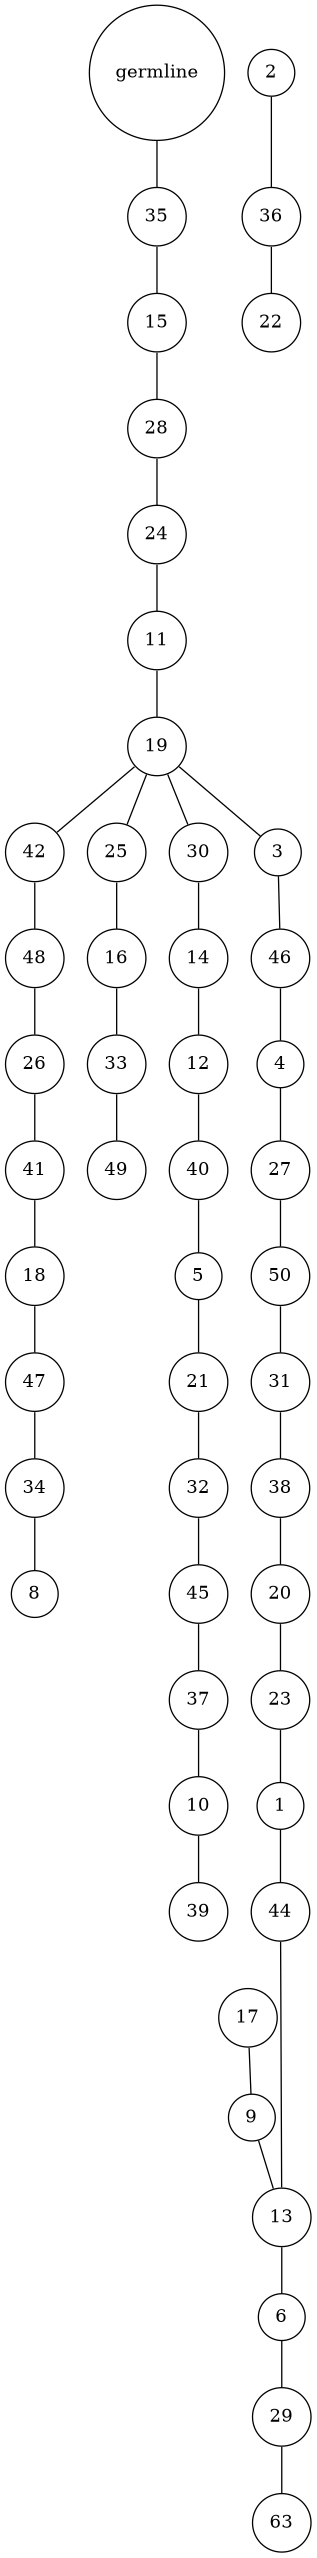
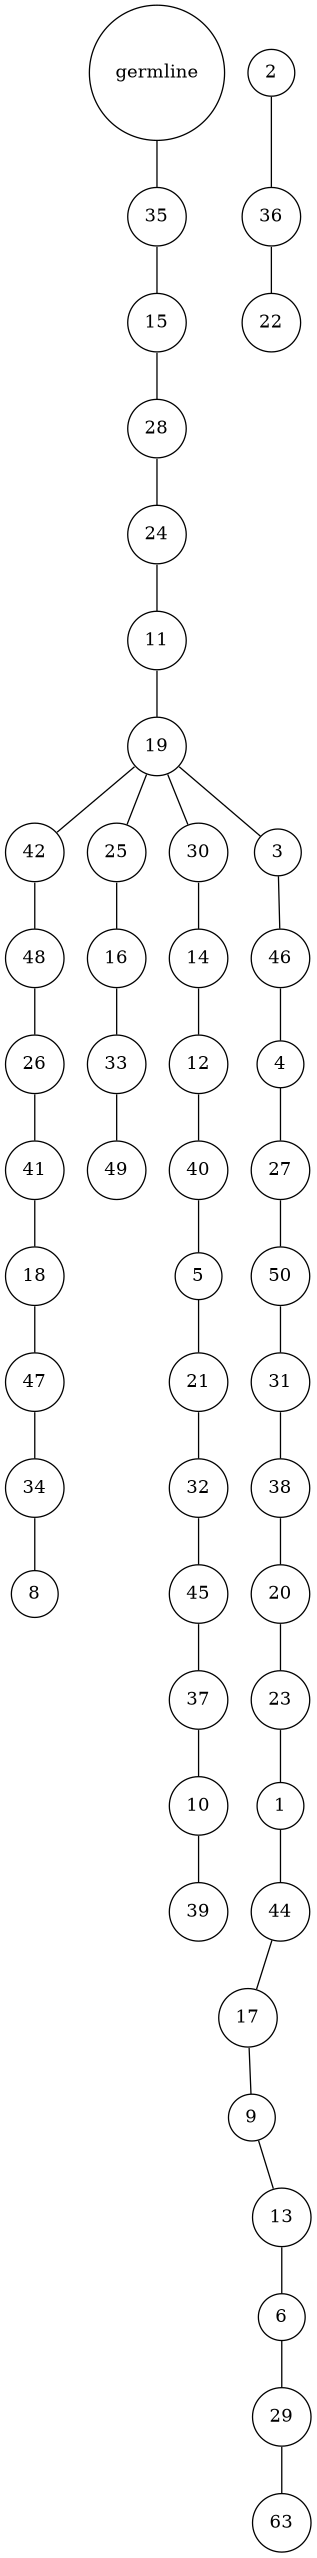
edge "44" -- "13": now "44" -- "17"
